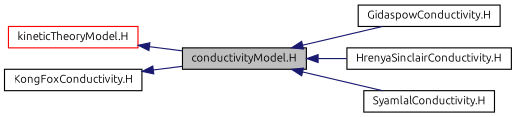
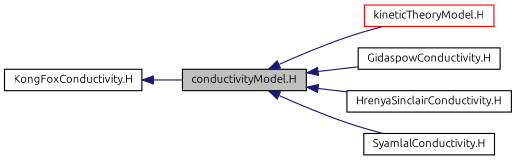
edge "conductivityModel.H" -> "kineticTheoryModel.H": reversed
